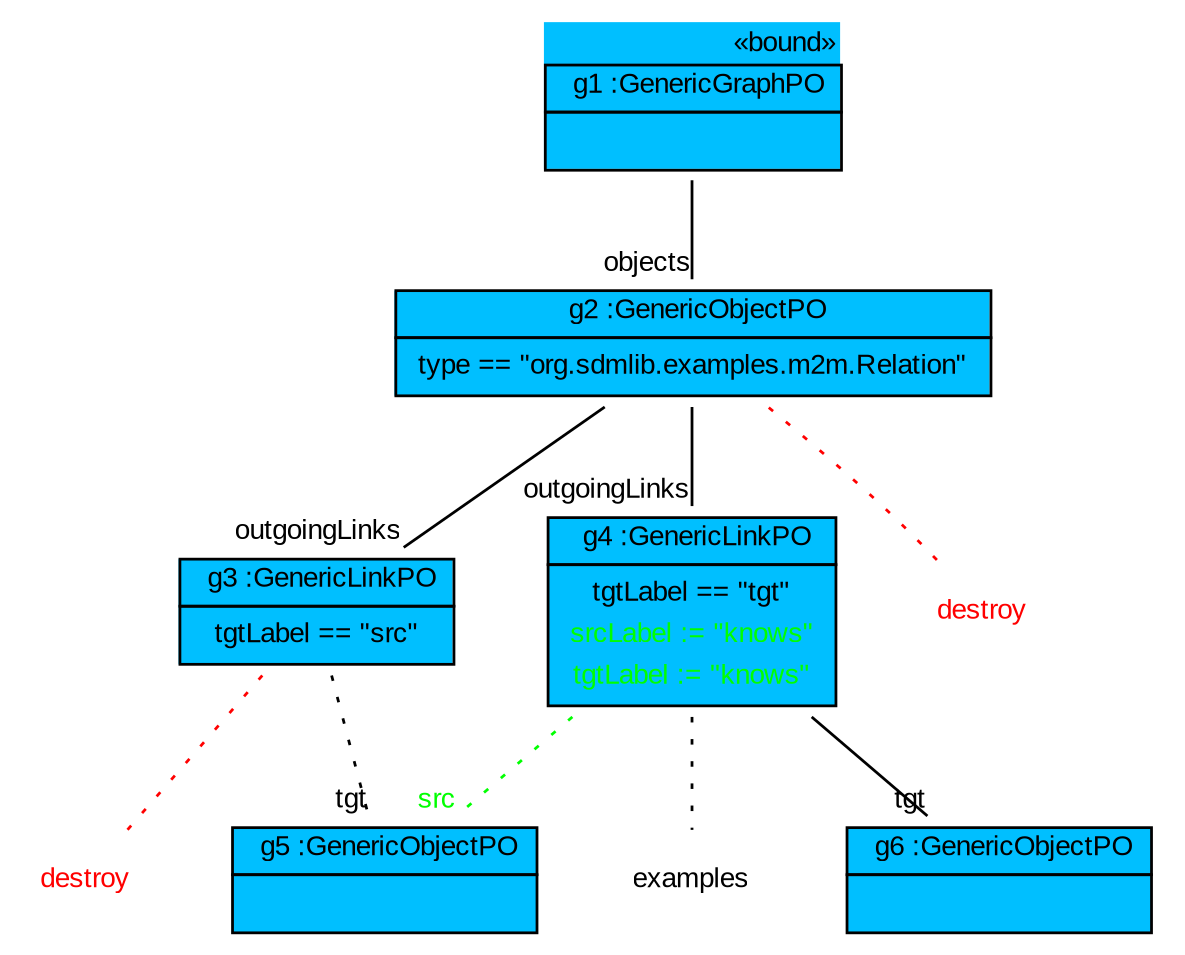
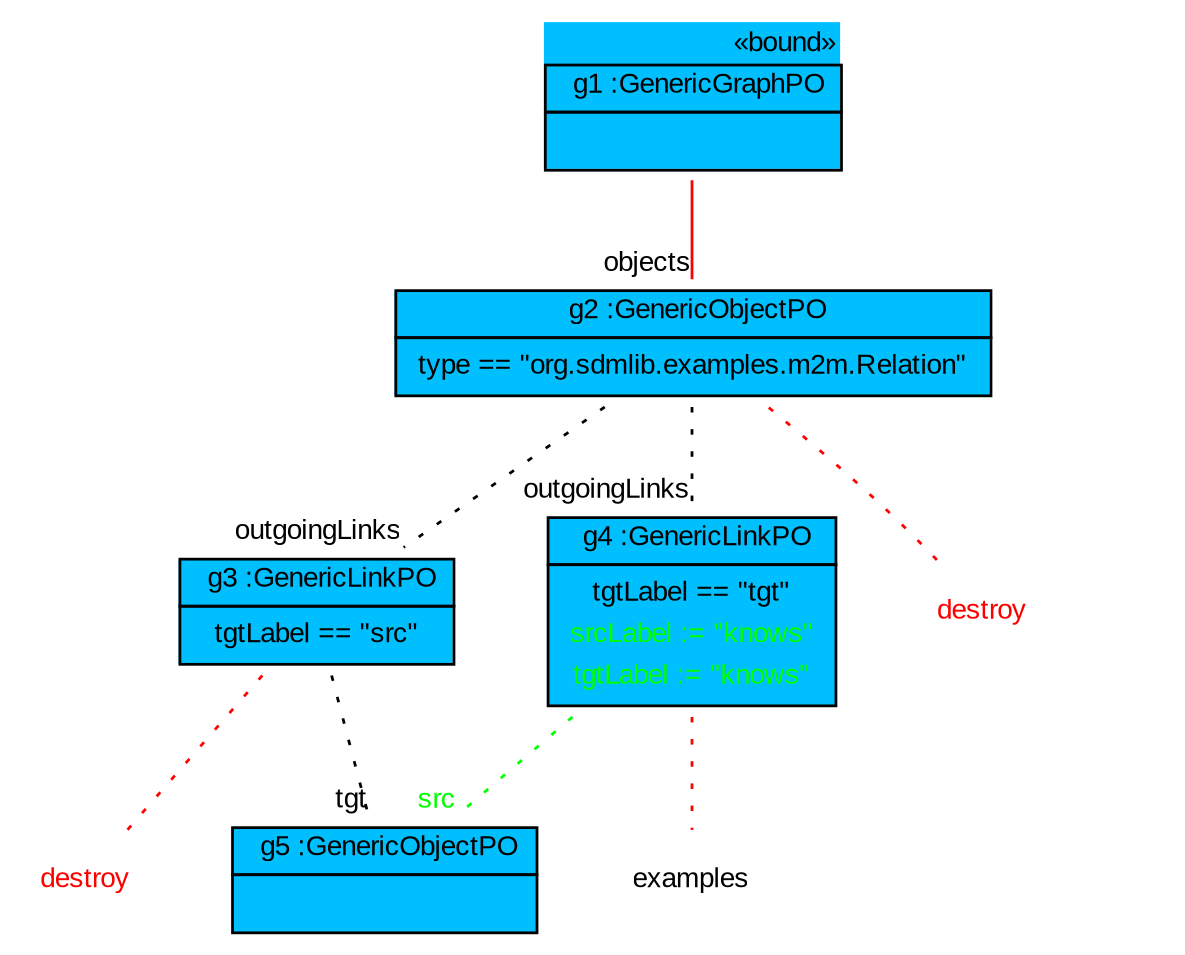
edge "g1 :GenericGraphPO" -- "g2 :GenericObjectPO": color black -> red
edge "g2 :GenericObjectPO" -- "g4 :GenericLinkPO": style solid -> dotted
edge "g2 :GenericObjectPO" -- "g3 :GenericLinkPO": style solid -> dotted
edge "g4 :GenericLinkPO" -- "examples": color black -> red
node "g6 :GenericObjectPO": removed
